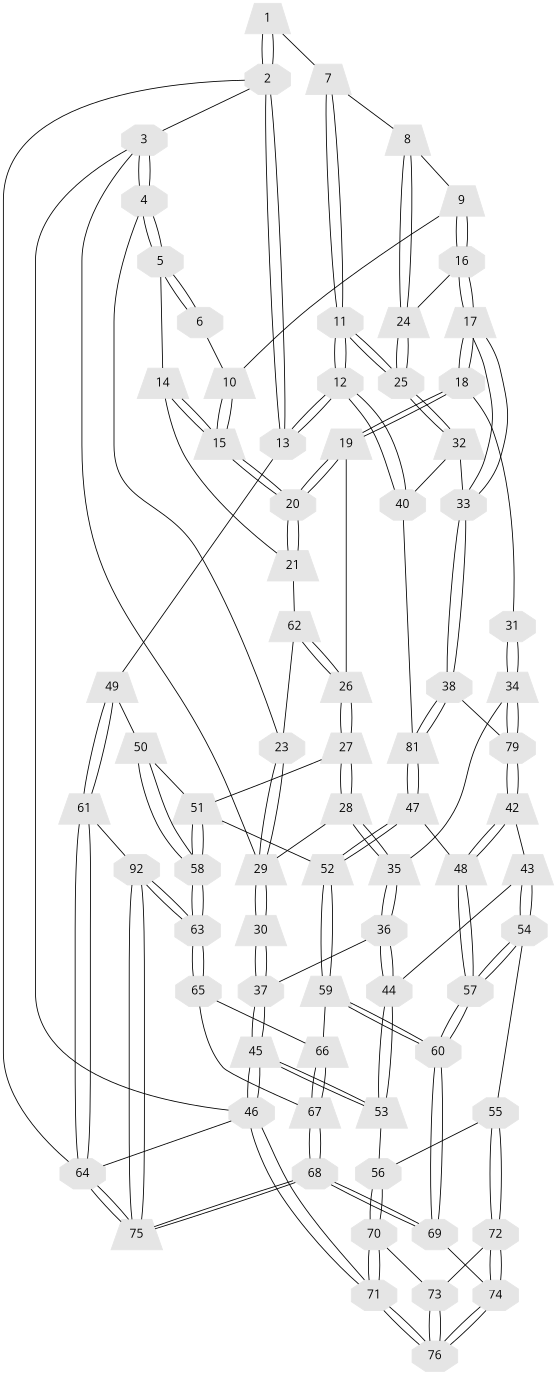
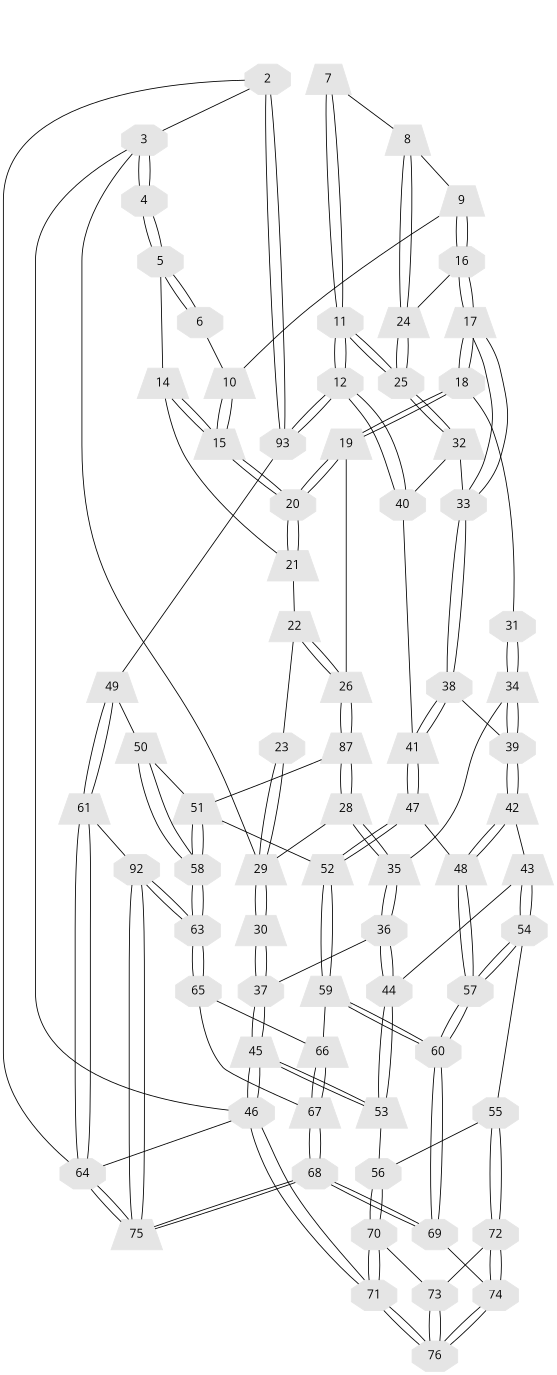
node "1": removed
node "13": label "13" -> "93"
edge "4" -- "23": removed
node "62": label "62" -> "22"
node "27": label "27" -> "87"
node "81": label "81" -> "41"
node "79": label "79" -> "39"
